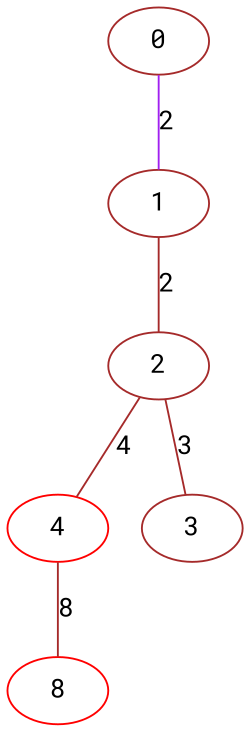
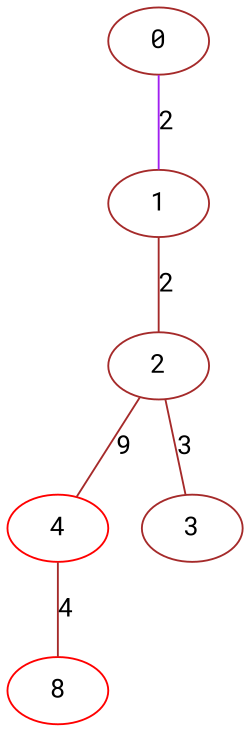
edge "2" -- "4": label "4" -> "9"
edge "4" -- "8": label "8" -> "4"
